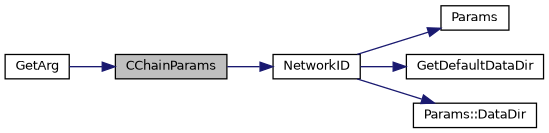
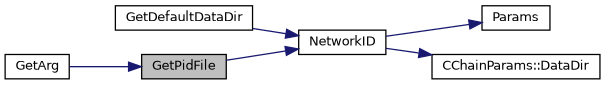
node "CChainParams": label "CChainParams" -> "GetPidFile"
edge "NetworkID" -> "GetDefaultDataDir": reversed
node "Params::DataDir": label "Params::DataDir" -> "CChainParams::DataDir"
